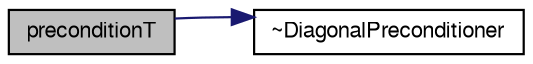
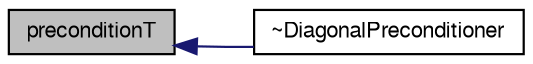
edge "preconditionT" -> "~DiagonalPreconditioner": reversed
